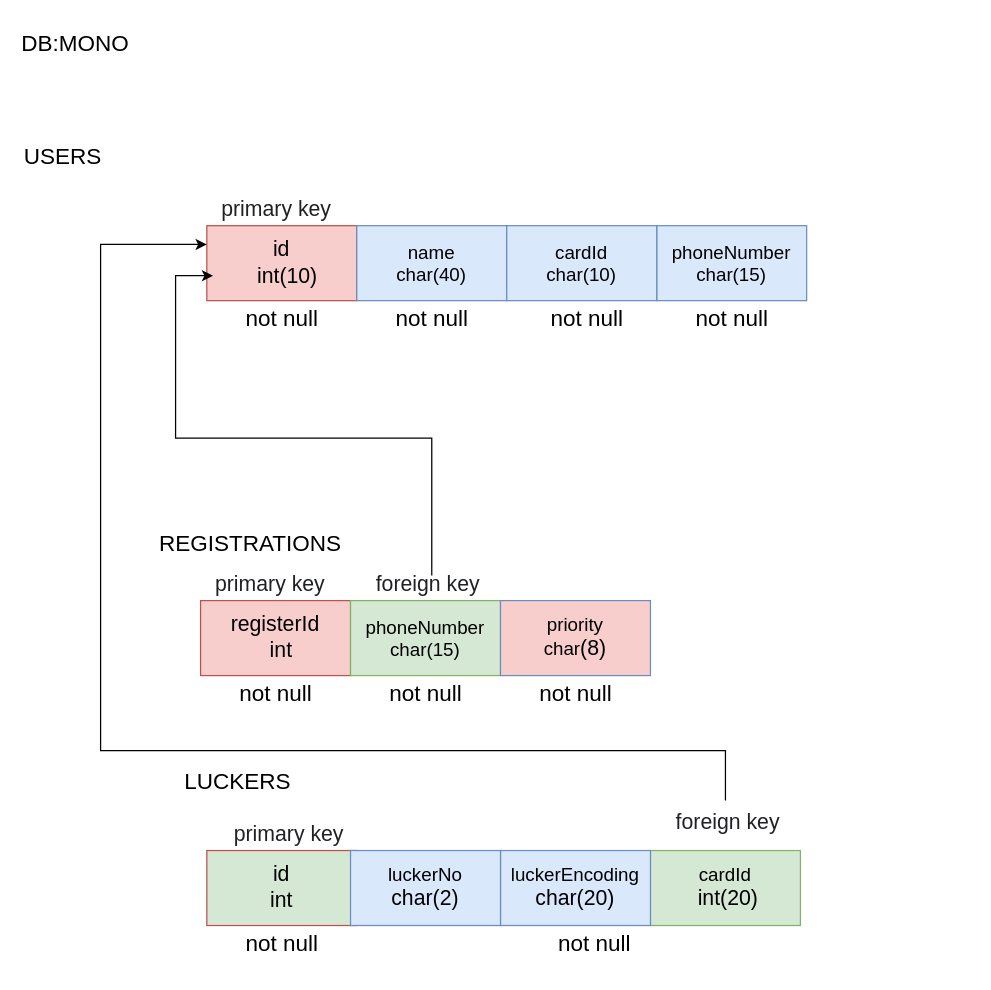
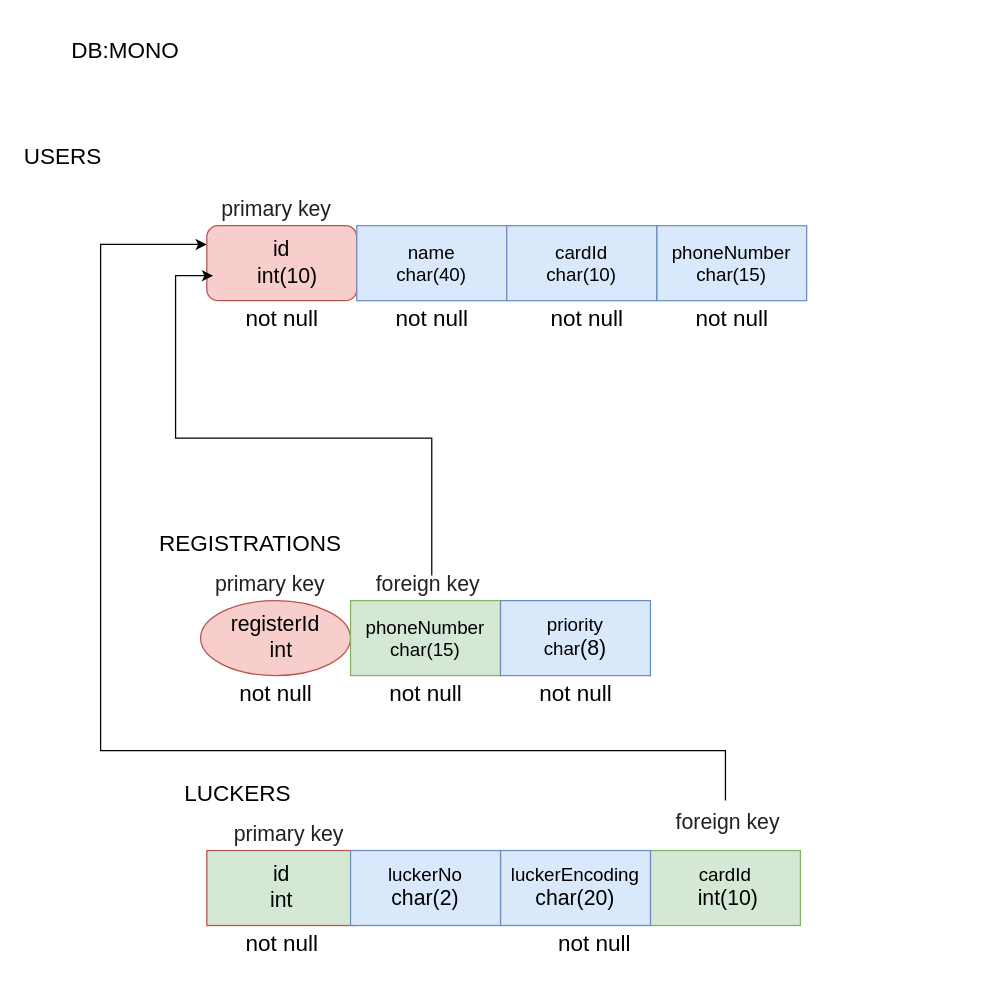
node "DB:MONO": moved (76, 44) -> (126, 51)
node "id int(10)": shape rectangle -> rounded rectangle
node "registerId int": shape rectangle -> ellipse
node "priority char(8)": fillcolor #f8cecc -> #dae8fc
node "LUCKERS": moved (238, 782) -> (238, 794)
node "cardId int(20)": label "cardId int(20)" -> "cardId int(10)"
